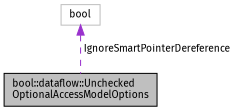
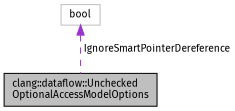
node "bool::dataflow::Unchecked OptionalAccessModelOptions": label "bool::dataflow::Unchecked OptionalAccessModelOptions" -> "clang::dataflow::Unchecked OptionalAccessModelOptions"
